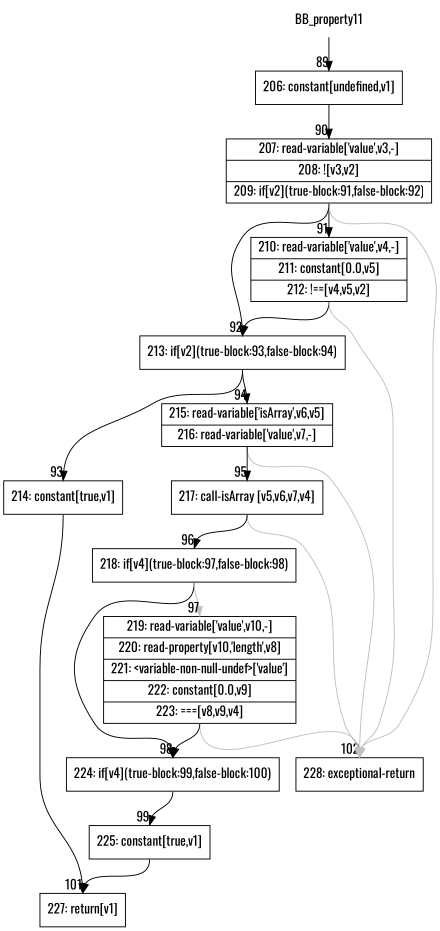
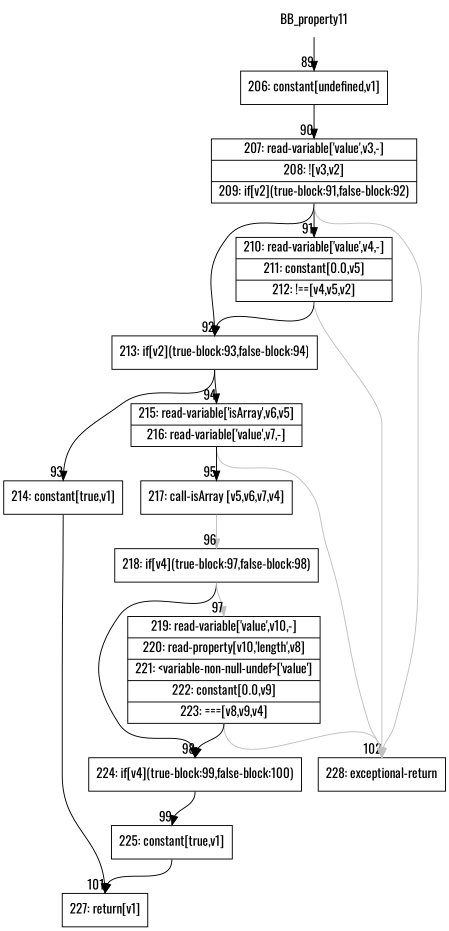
edge "217: call-isArray [v5,v6,v7,v4]" -> "218: if[v4](true-block:97,false-block:98)": color black -> gray
edge "217: call-isArray [v5,v6,v7,v4]" -> "228: exceptional-return": removed
